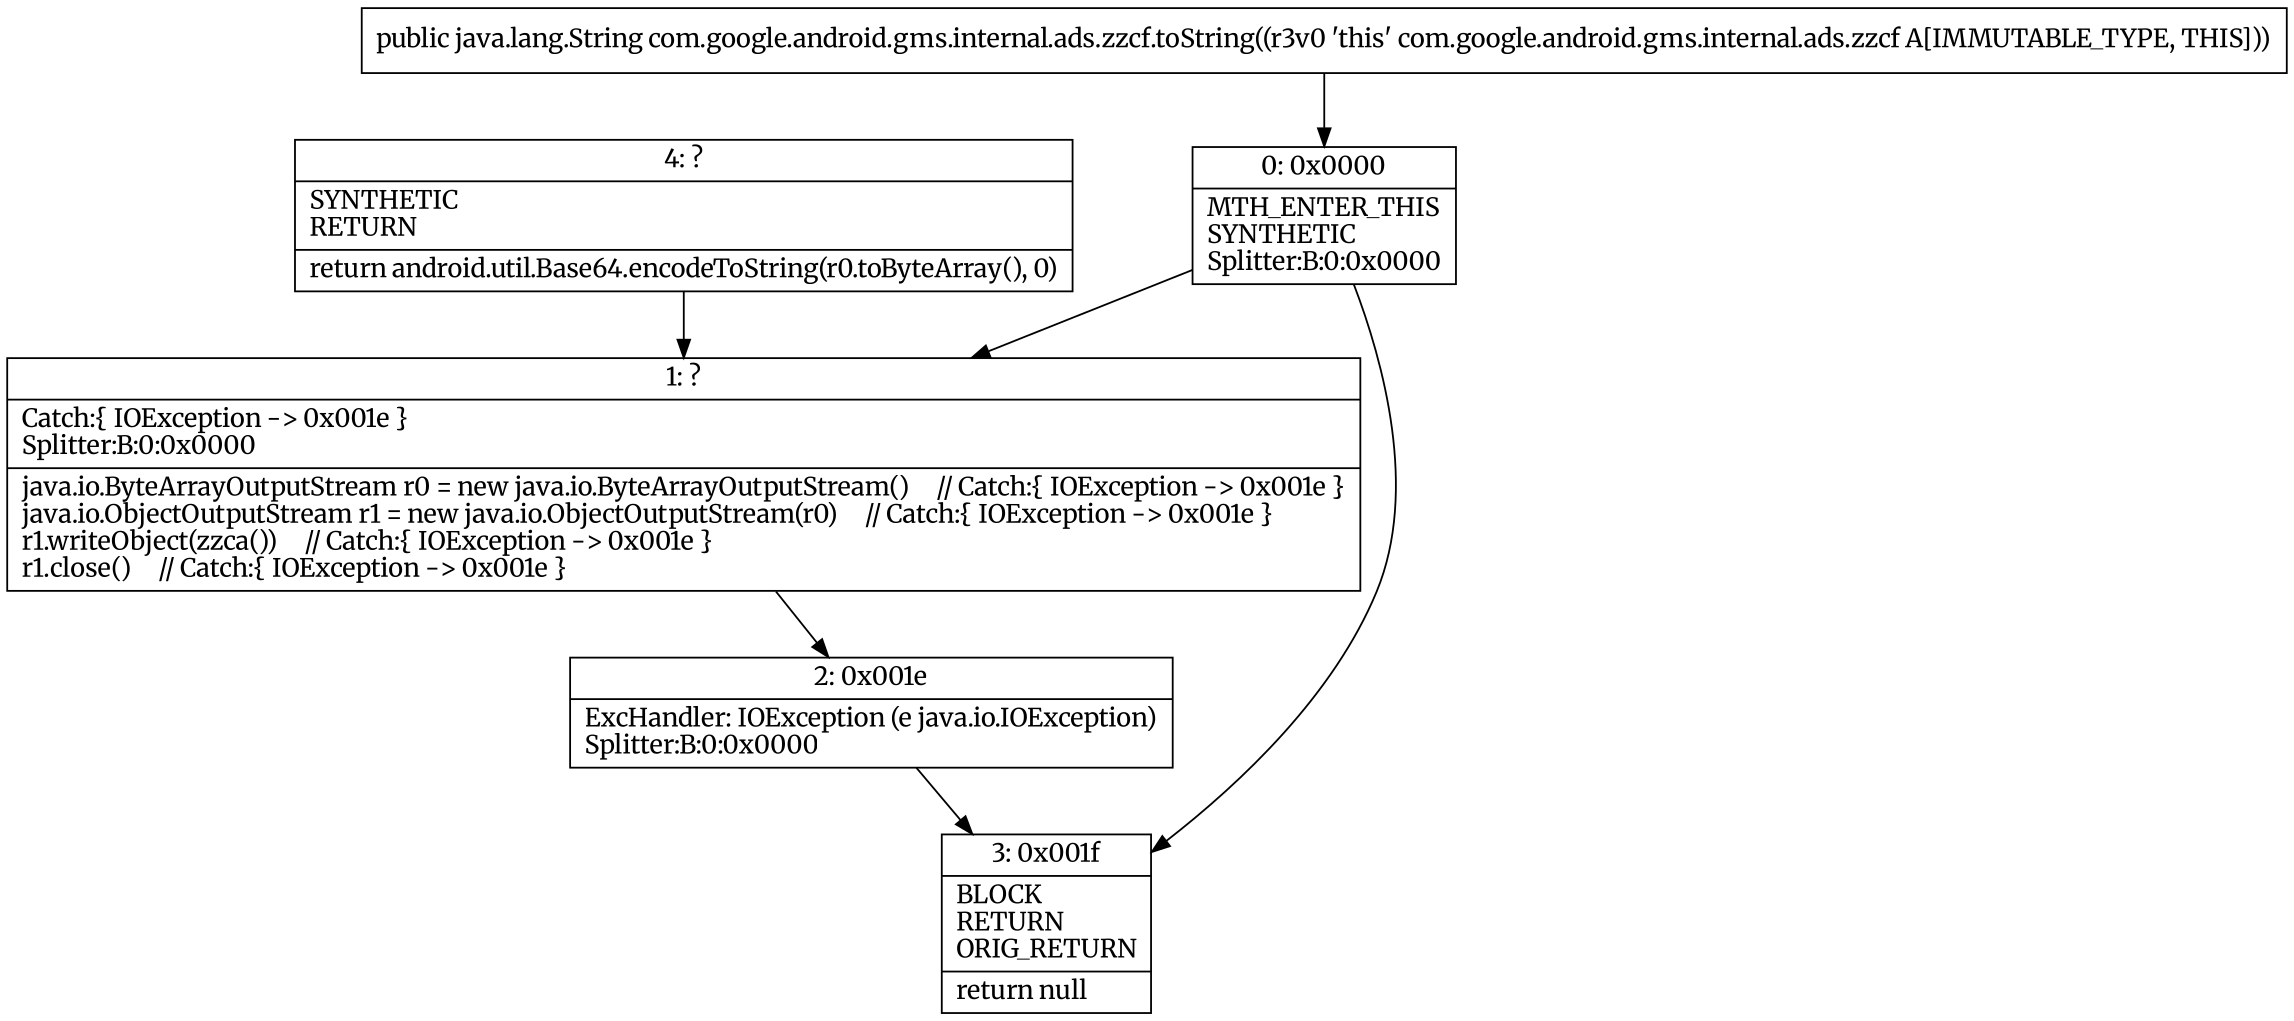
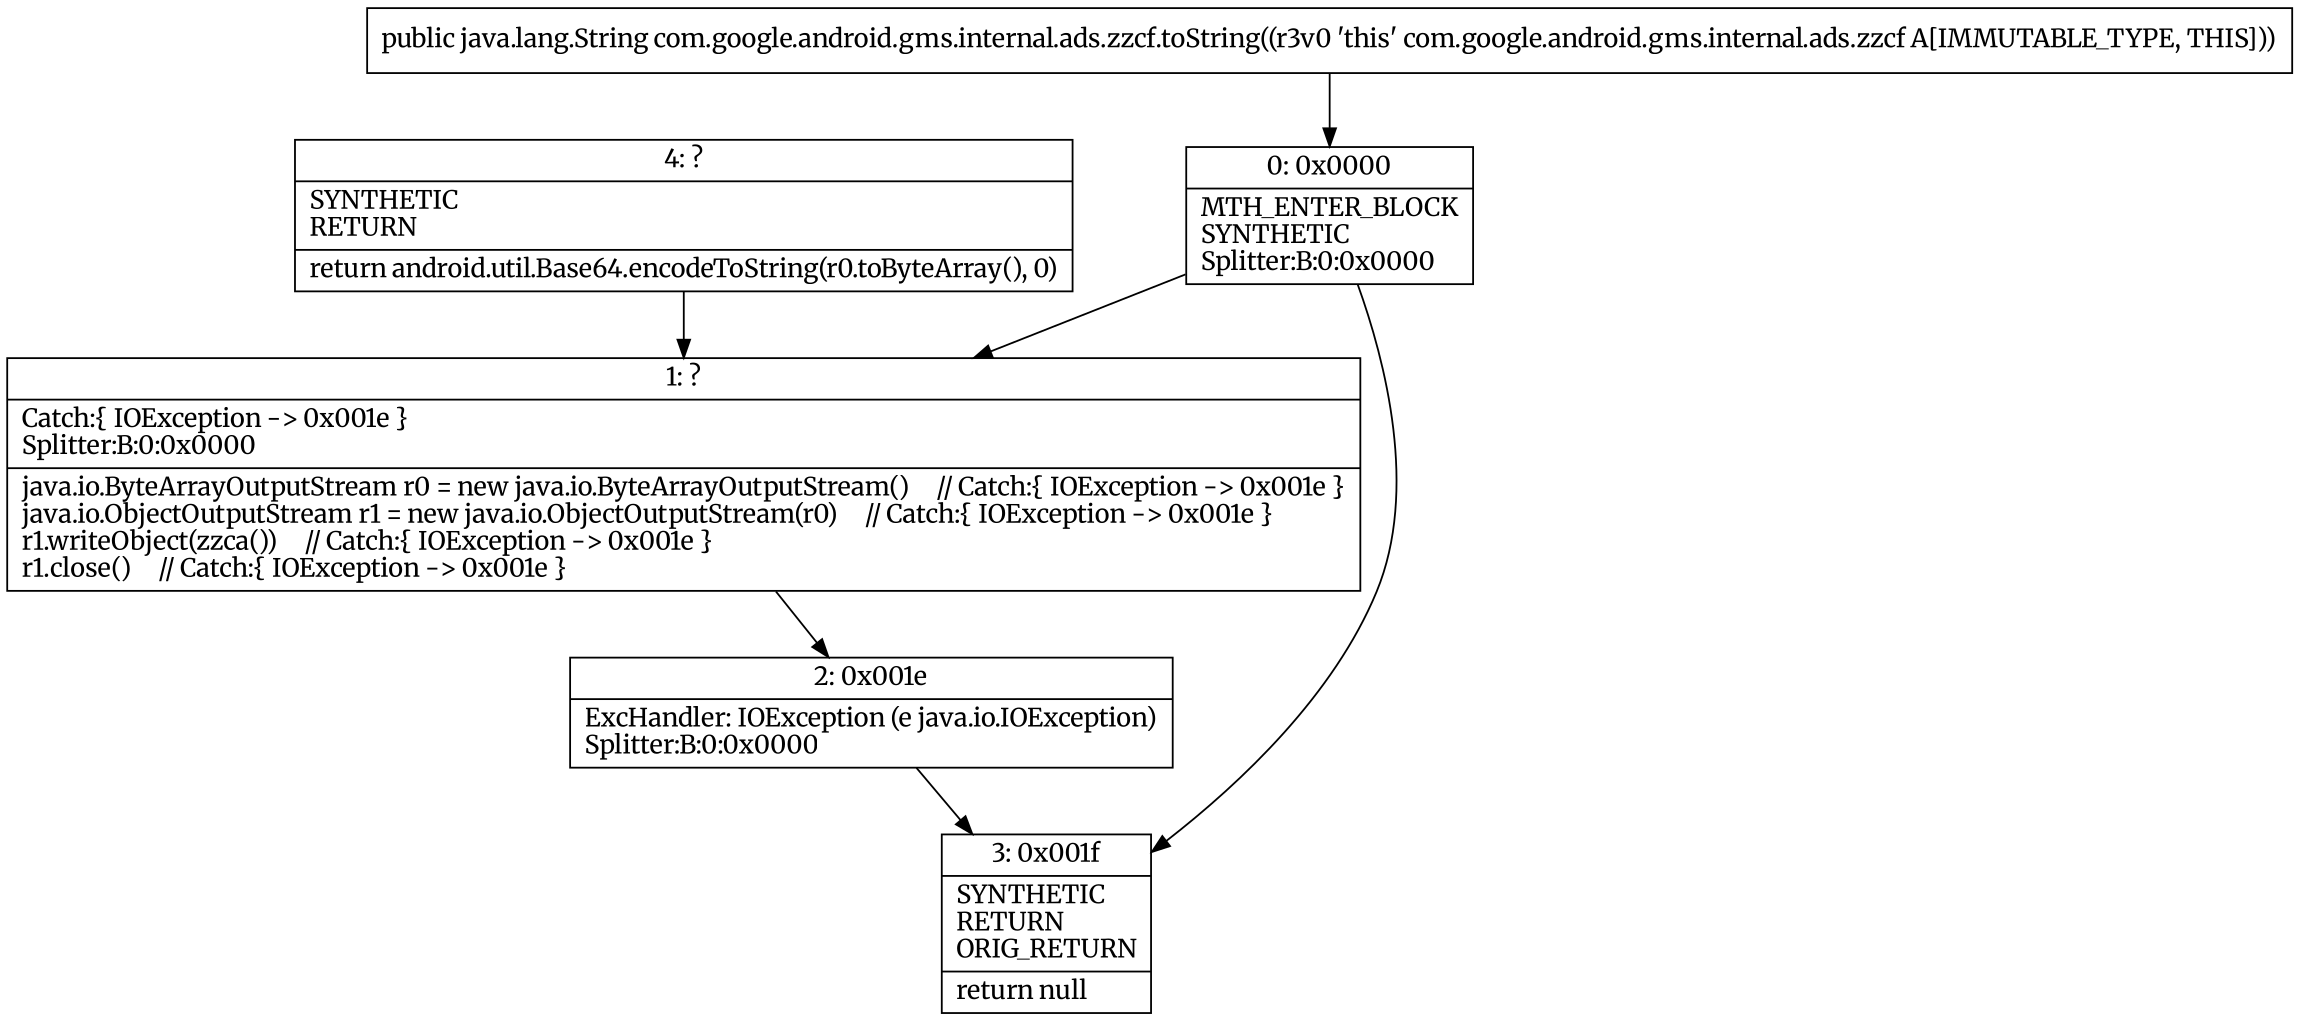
node "0: 0x0000": text "MTH_ENTER_THIS" -> "MTH_ENTER_BLOCK"
node "3: 0x001f": text "BLOCK" -> "SYNTHETIC"
